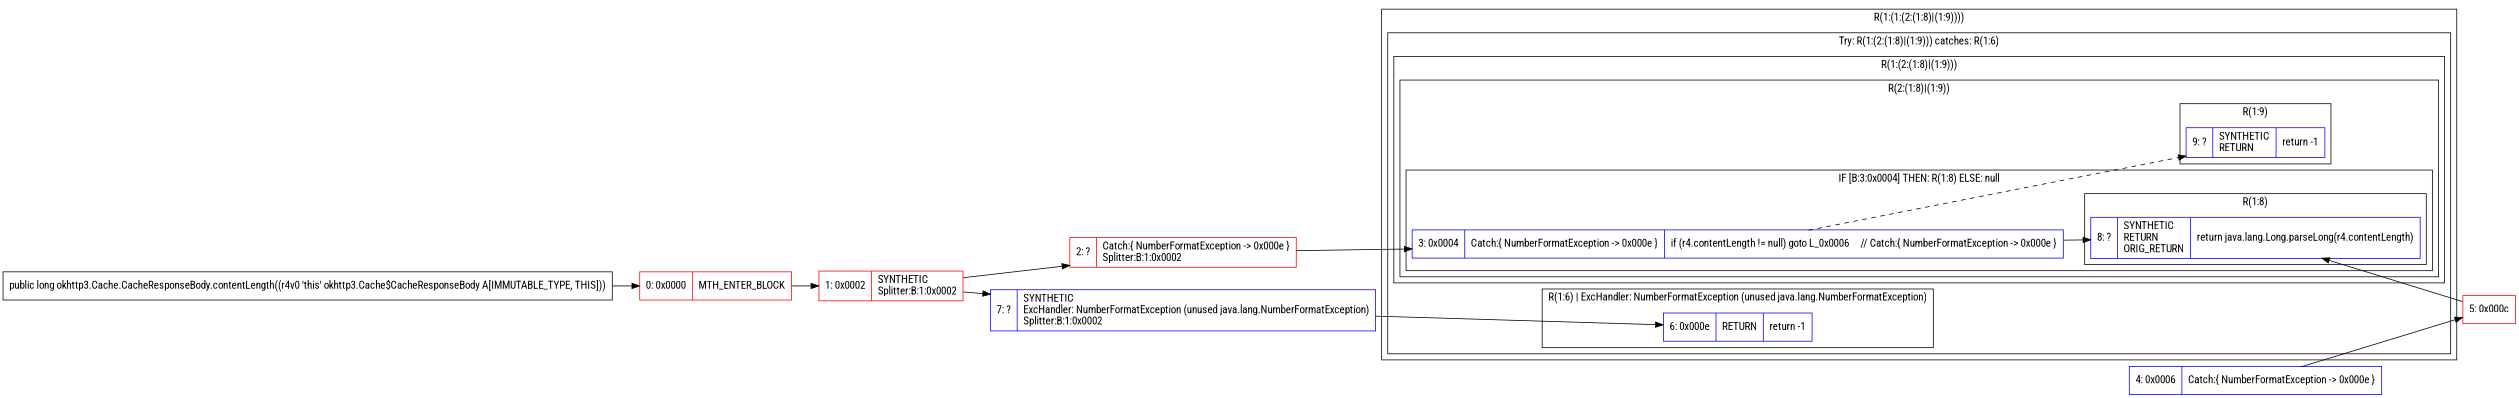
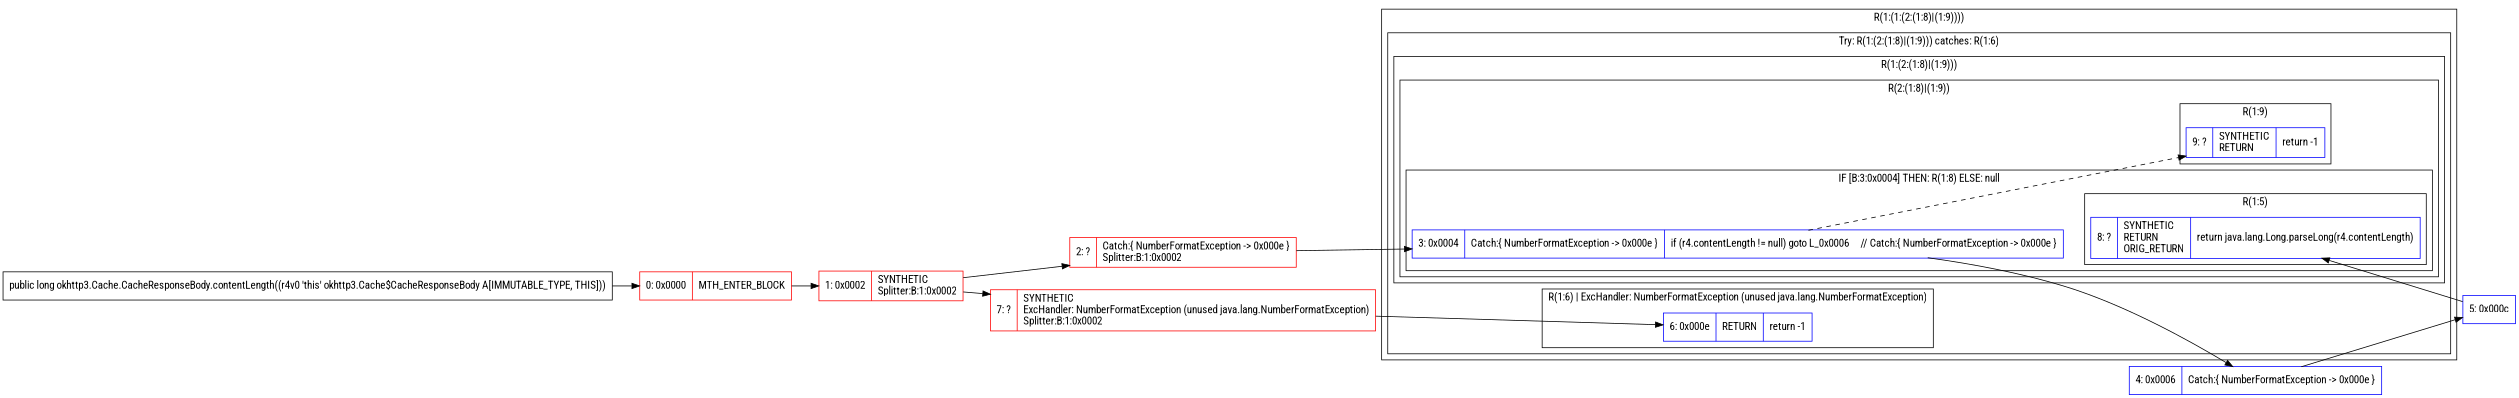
cluster "R(1:8)": label "R(1:8)" -> "R(1:5)"
edge "3: 0x0004" -> "8: ?": now "3: 0x0004" -> "4: 0x0006"
node "7: ?": color blue -> red
node "5: 0x000c": color red -> blue
